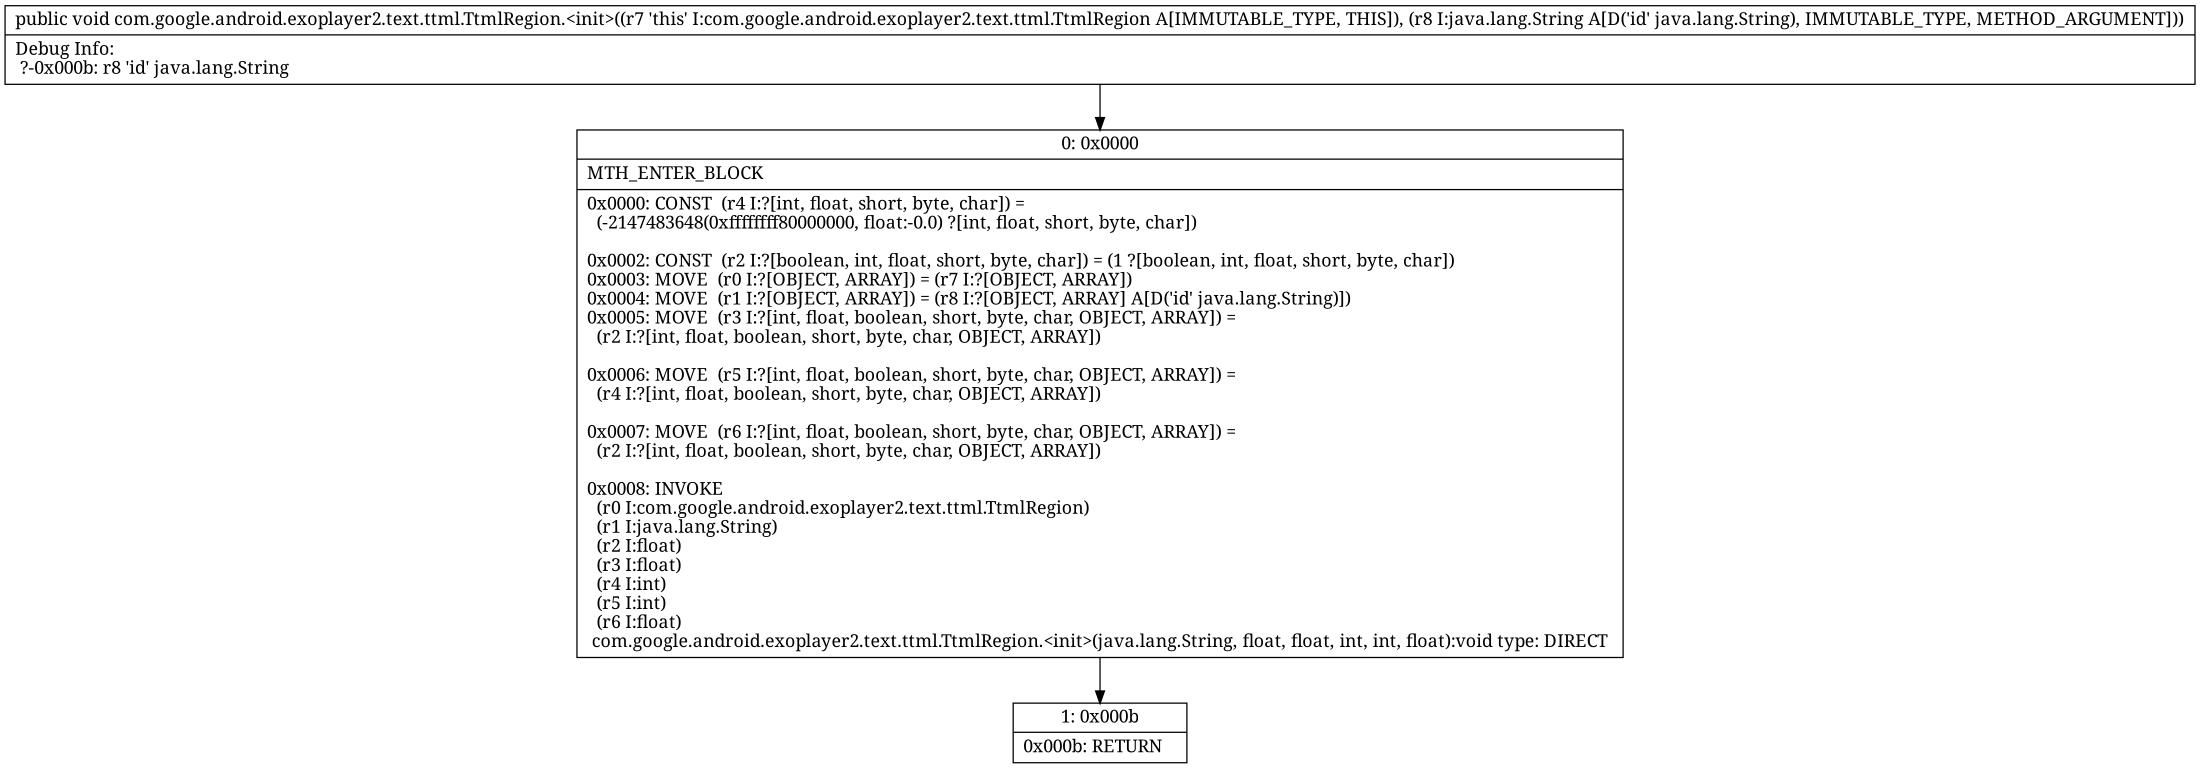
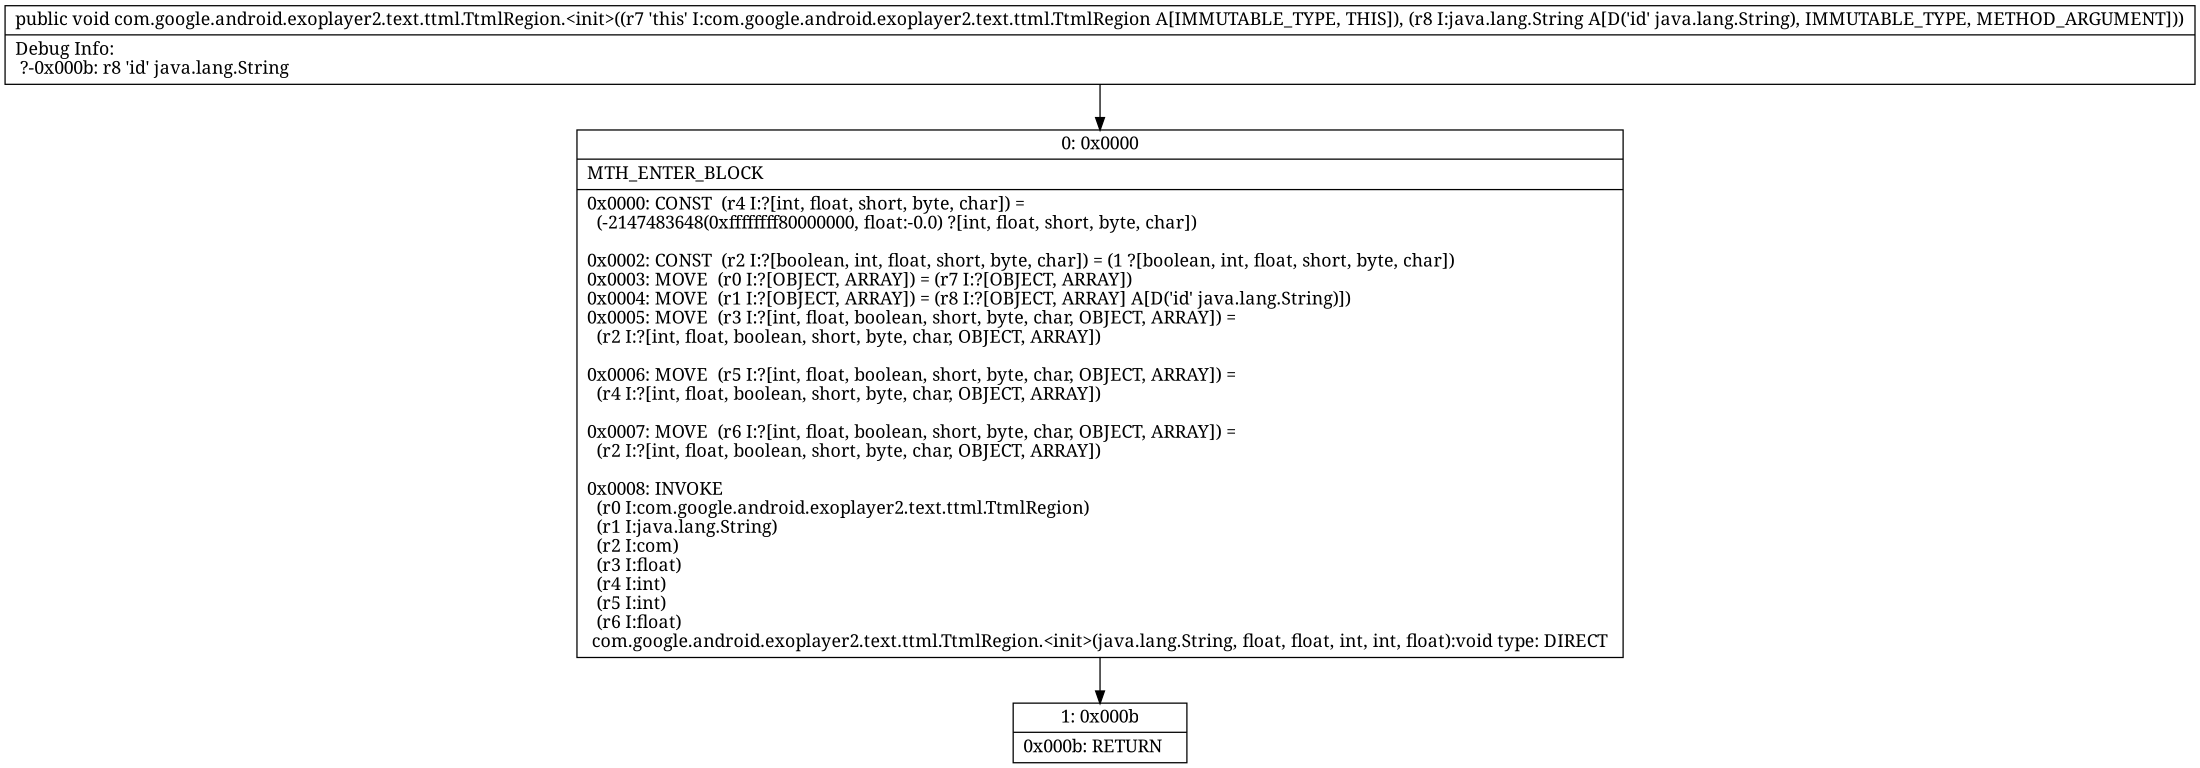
node "0: 0x0000": text "(r2 I:float)" -> "(r2 I:com)"
